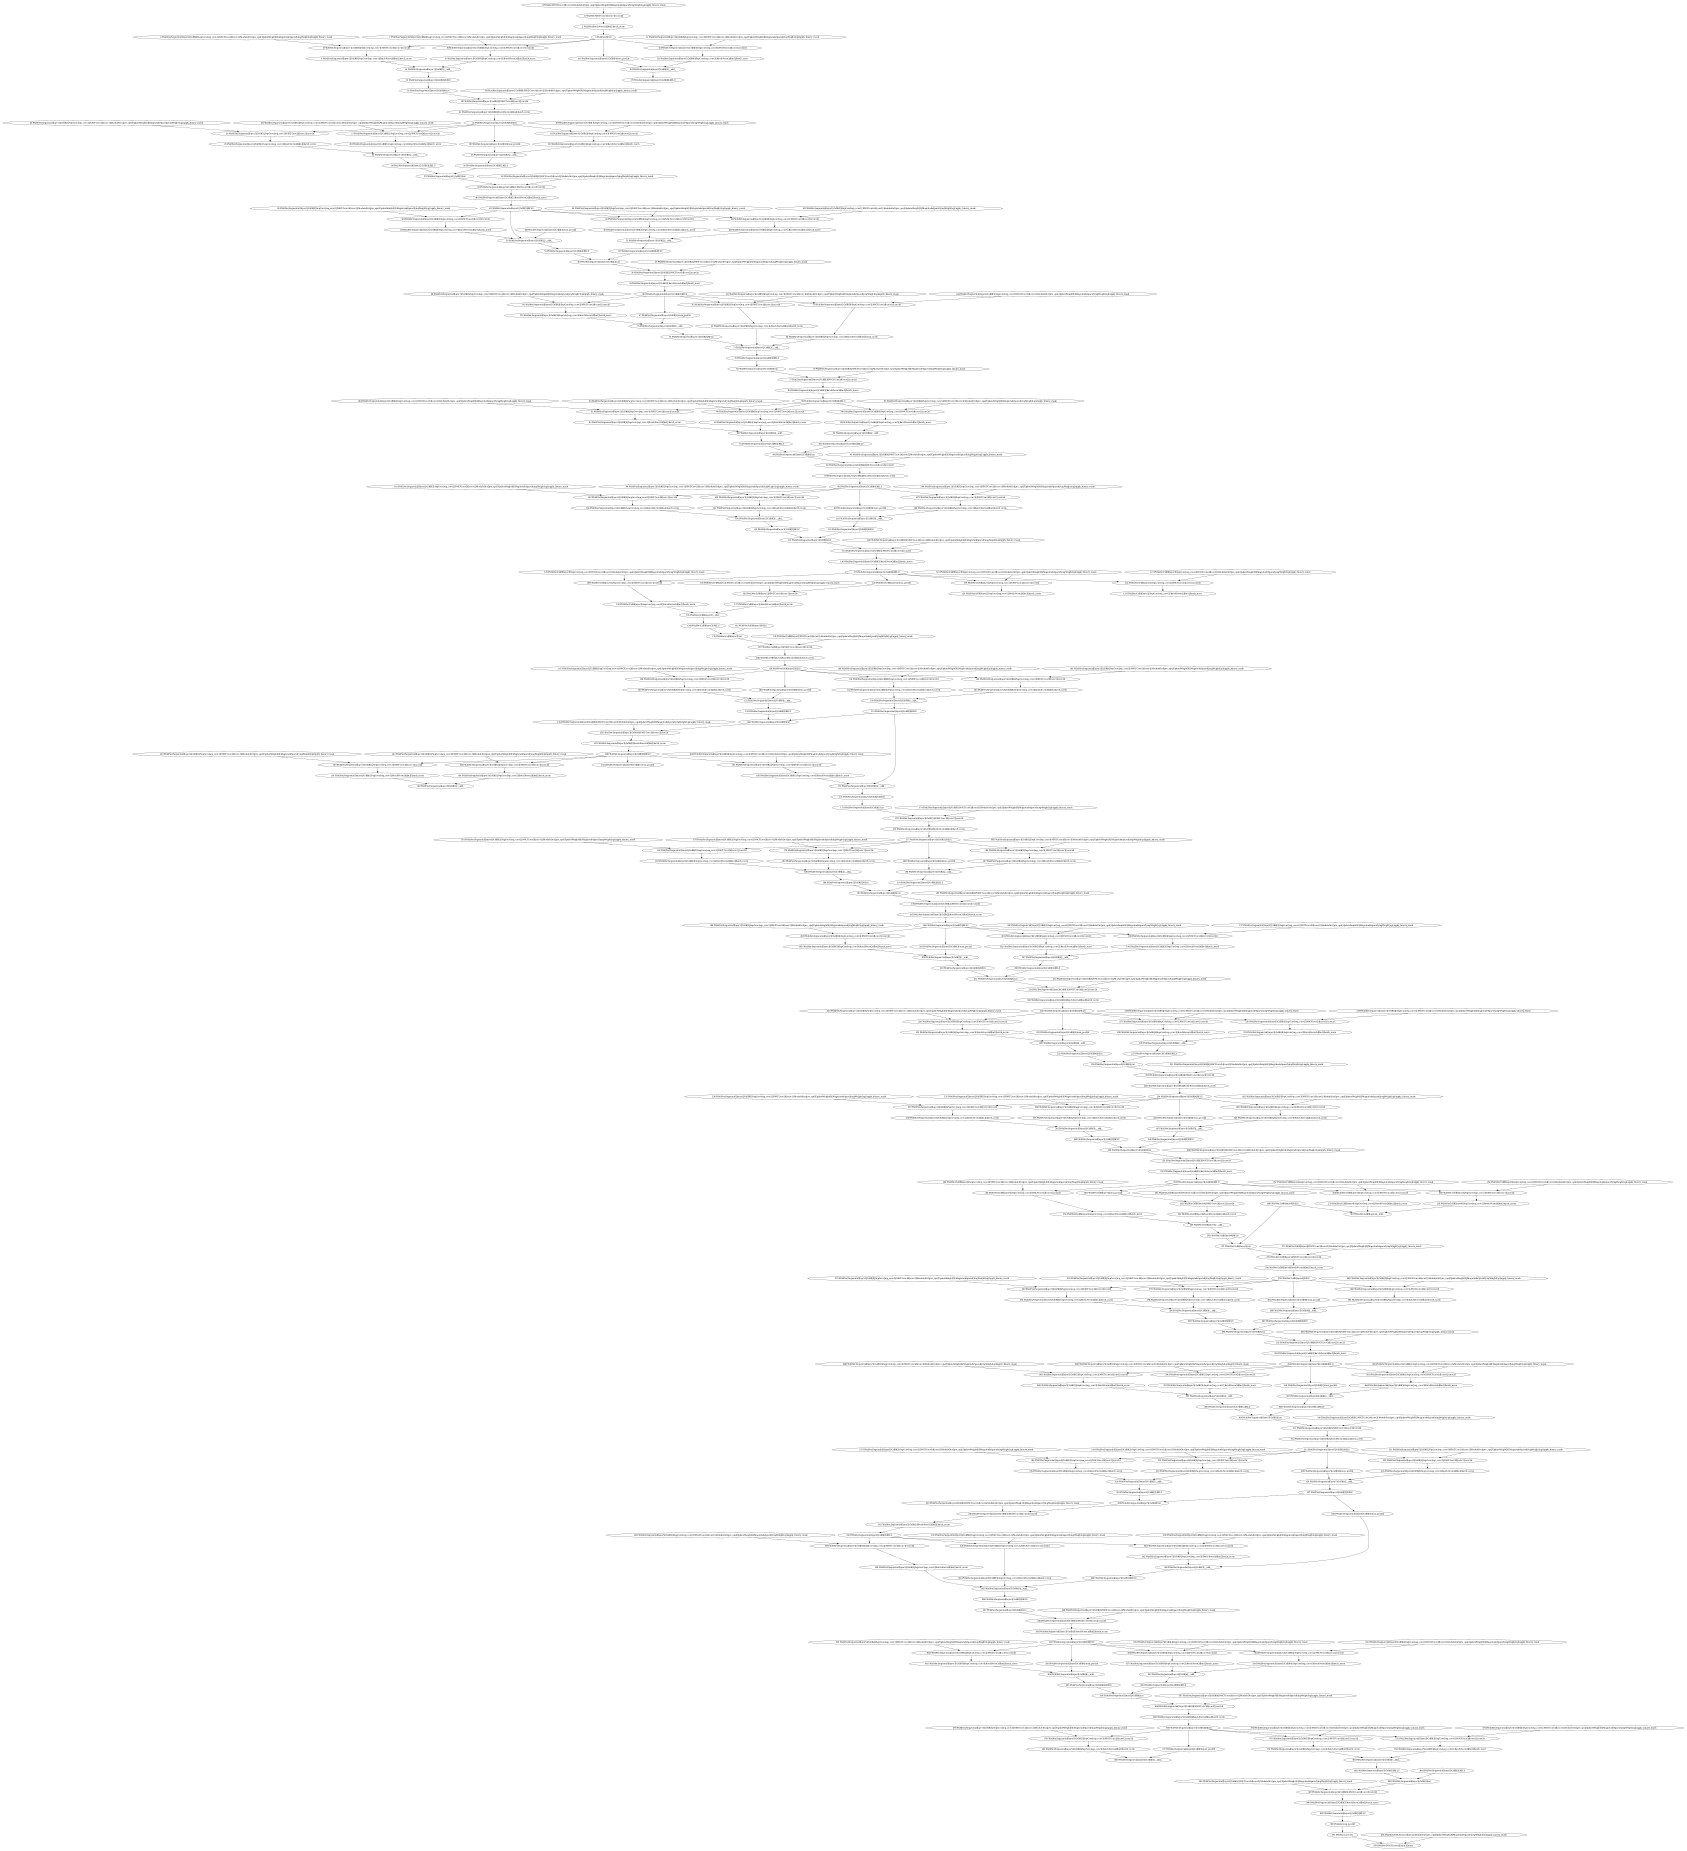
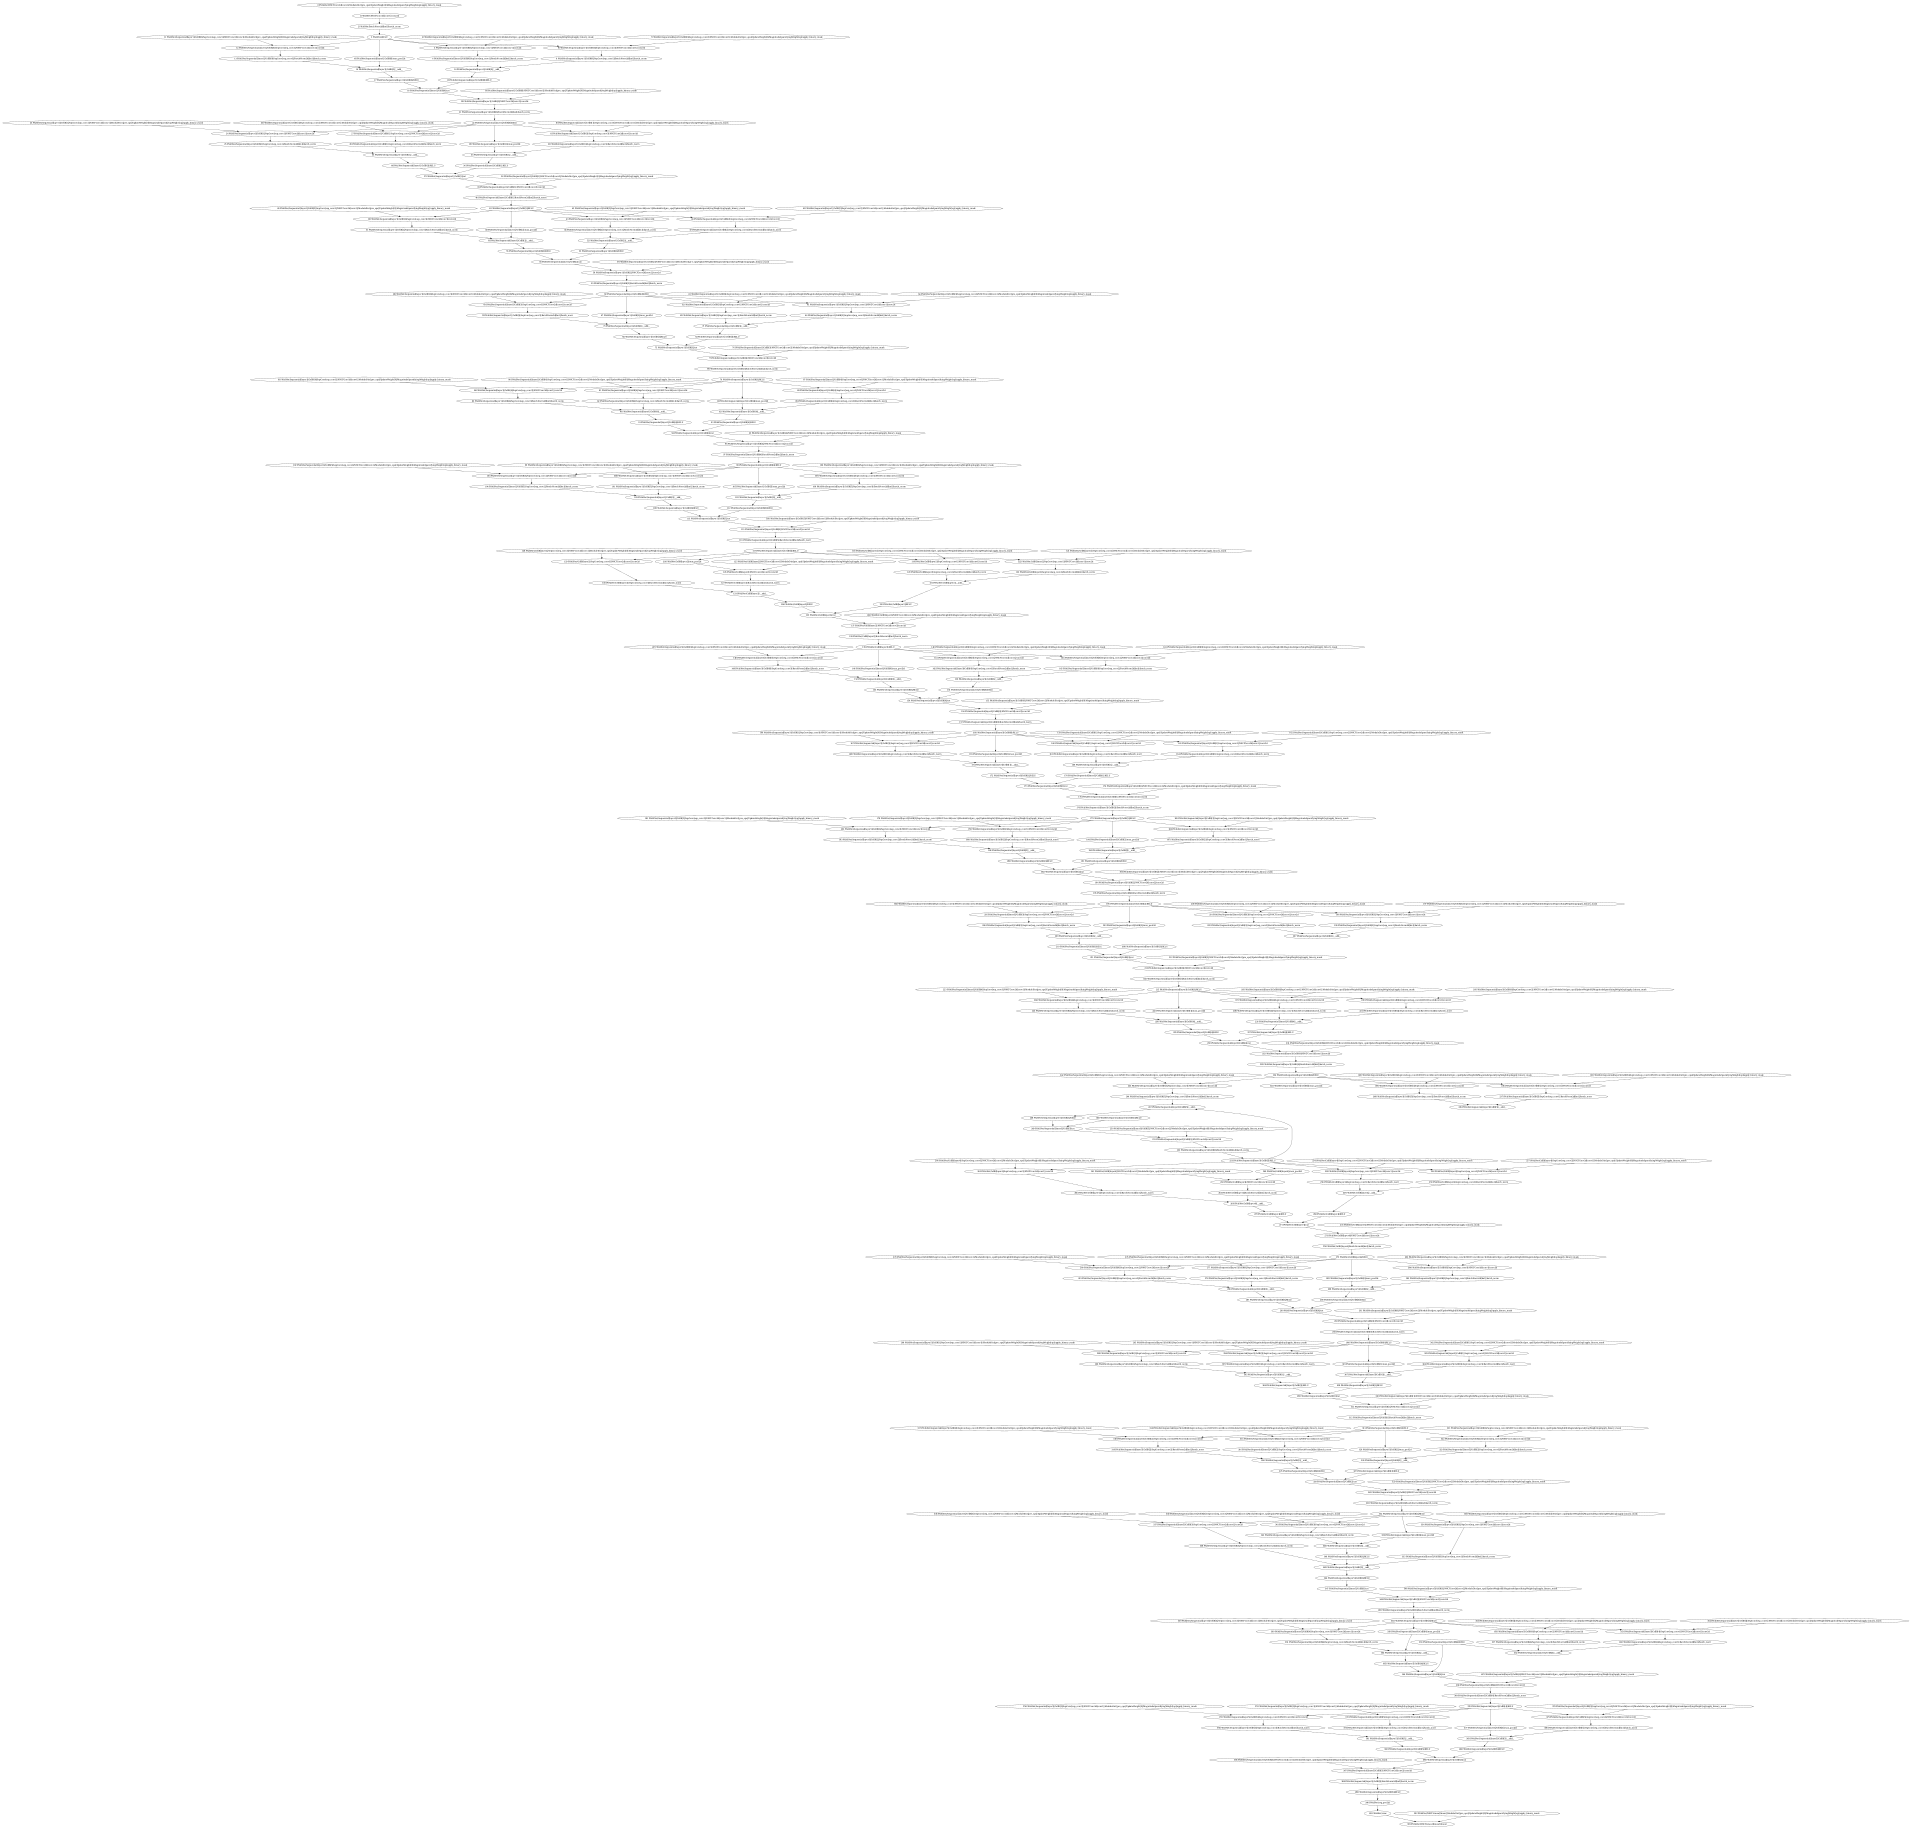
edge "17 PNASNet/Sequential[layer1]/CellB[0]/RELU" -> "18 PNASNet/Sequential[layer1]/CellB[0]/cat": added
edge "41 PNASNet/Sequential[layer1]/CellB[1]/RELU" -> "54 PNASNet/Sequential[layer1]/CellB[2]/__add__": now "41 PNASNet/Sequential[layer1]/CellB[1]/RELU" -> "48 PNASNet/Sequential[layer1]/CellB[2]/max_pool2d"
edge "74 PNASNet/Sequential[layer1]/CellB[3]/RELU" -> "71 PNASNet/Sequential[layer1]/CellB[3]/__add__": now "74 PNASNet/Sequential[layer1]/CellB[3]/RELU" -> "75 PNASNet/Sequential[layer1]/CellB[3]/cat"
node "86 PNASNet/Sequential[layer1]/CellB[4]/max_pool2d": added
node "131 PNASNet/CellB[layer2]/__add__": added
edge "151 PNASNet/Sequential[layer3]/CellB[0]/RELU" -> "171 PNASNet/Sequential[layer3]/CellB[1]/__add__": now "165 PNASNet/Sequential[layer3]/CellB[1]/max_pool2d" -> "171 PNASNet/Sequential[layer3]/CellB[1]/__add__"
node "170 PNASNet/Sequential[layer3]/CellB[1]/RELU": added
edge "207 PNASNet/Sequential[layer3]/CellB[3]/__add__" -> "208 PNASNet/Sequential[layer3]/CellB[3]/RELU": removed
edge "241 PNASNet/Sequential[layer3]/CellB[5]/max_pool2d" -> "247 PNASNet/Sequential[layer3]/CellB[5]/__add__": now "253 PNASNet/Sequential[layer3]/CellB[5]/RELU" -> "247 PNASNet/Sequential[layer3]/CellB[5]/__add__"
edge "245 PNASNet/Sequential[layer3]/CellB[5]/__add__" -> "246 PNASNet/Sequential[layer3]/CellB[5]/RELU": removed
edge "268 PNASNet/CellB[layer4]/RELU" -> "267 PNASNet/CellB[layer4]/__add__": reversed
edge "327 PNASNet/Sequential[layer5]/CellB[2]/RELU" -> "339 PNASNet/Sequential[layer5]/CellB[3]/max_pool2d": now "332 PNASNet/Sequential[layer5]/CellB[2]/RELU" -> "339 PNASNet/Sequential[layer5]/CellB[3]/max_pool2d"
edge "362 PNASNet/Sequential[layer5]/CellB[4]/__add__" -> "363 PNASNet/Sequential[layer5]/CellB[4]/RELU": reversed
edge "383 PNASNet/Sequential[layer5]/CellB[5]/__add__" -> "384 PNASNet/Sequential[layer5]/CellB[5]/RELU": added
node "391 NNCFLinear/view": label "391 NNCFLinear/view" -> "391 PNASNet/view"
